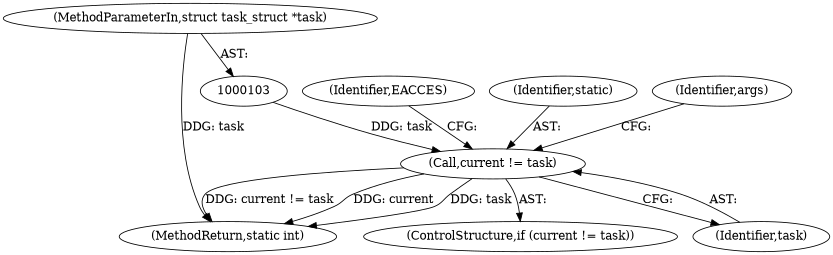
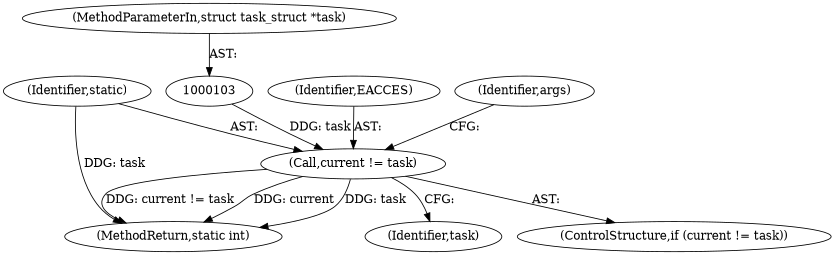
edge "(MethodParameterIn,struct task_struct *task)" -> "(MethodReturn,static int)": now "(Identifier,static)" -> "(MethodReturn,static int)"
edge "(Identifier,EACCES)" -> "(Call,current != task)": label "CFG: " -> "AST: "
edge "(Identifier,task)" -> "(Call,current != task)": removed, label "AST:"
